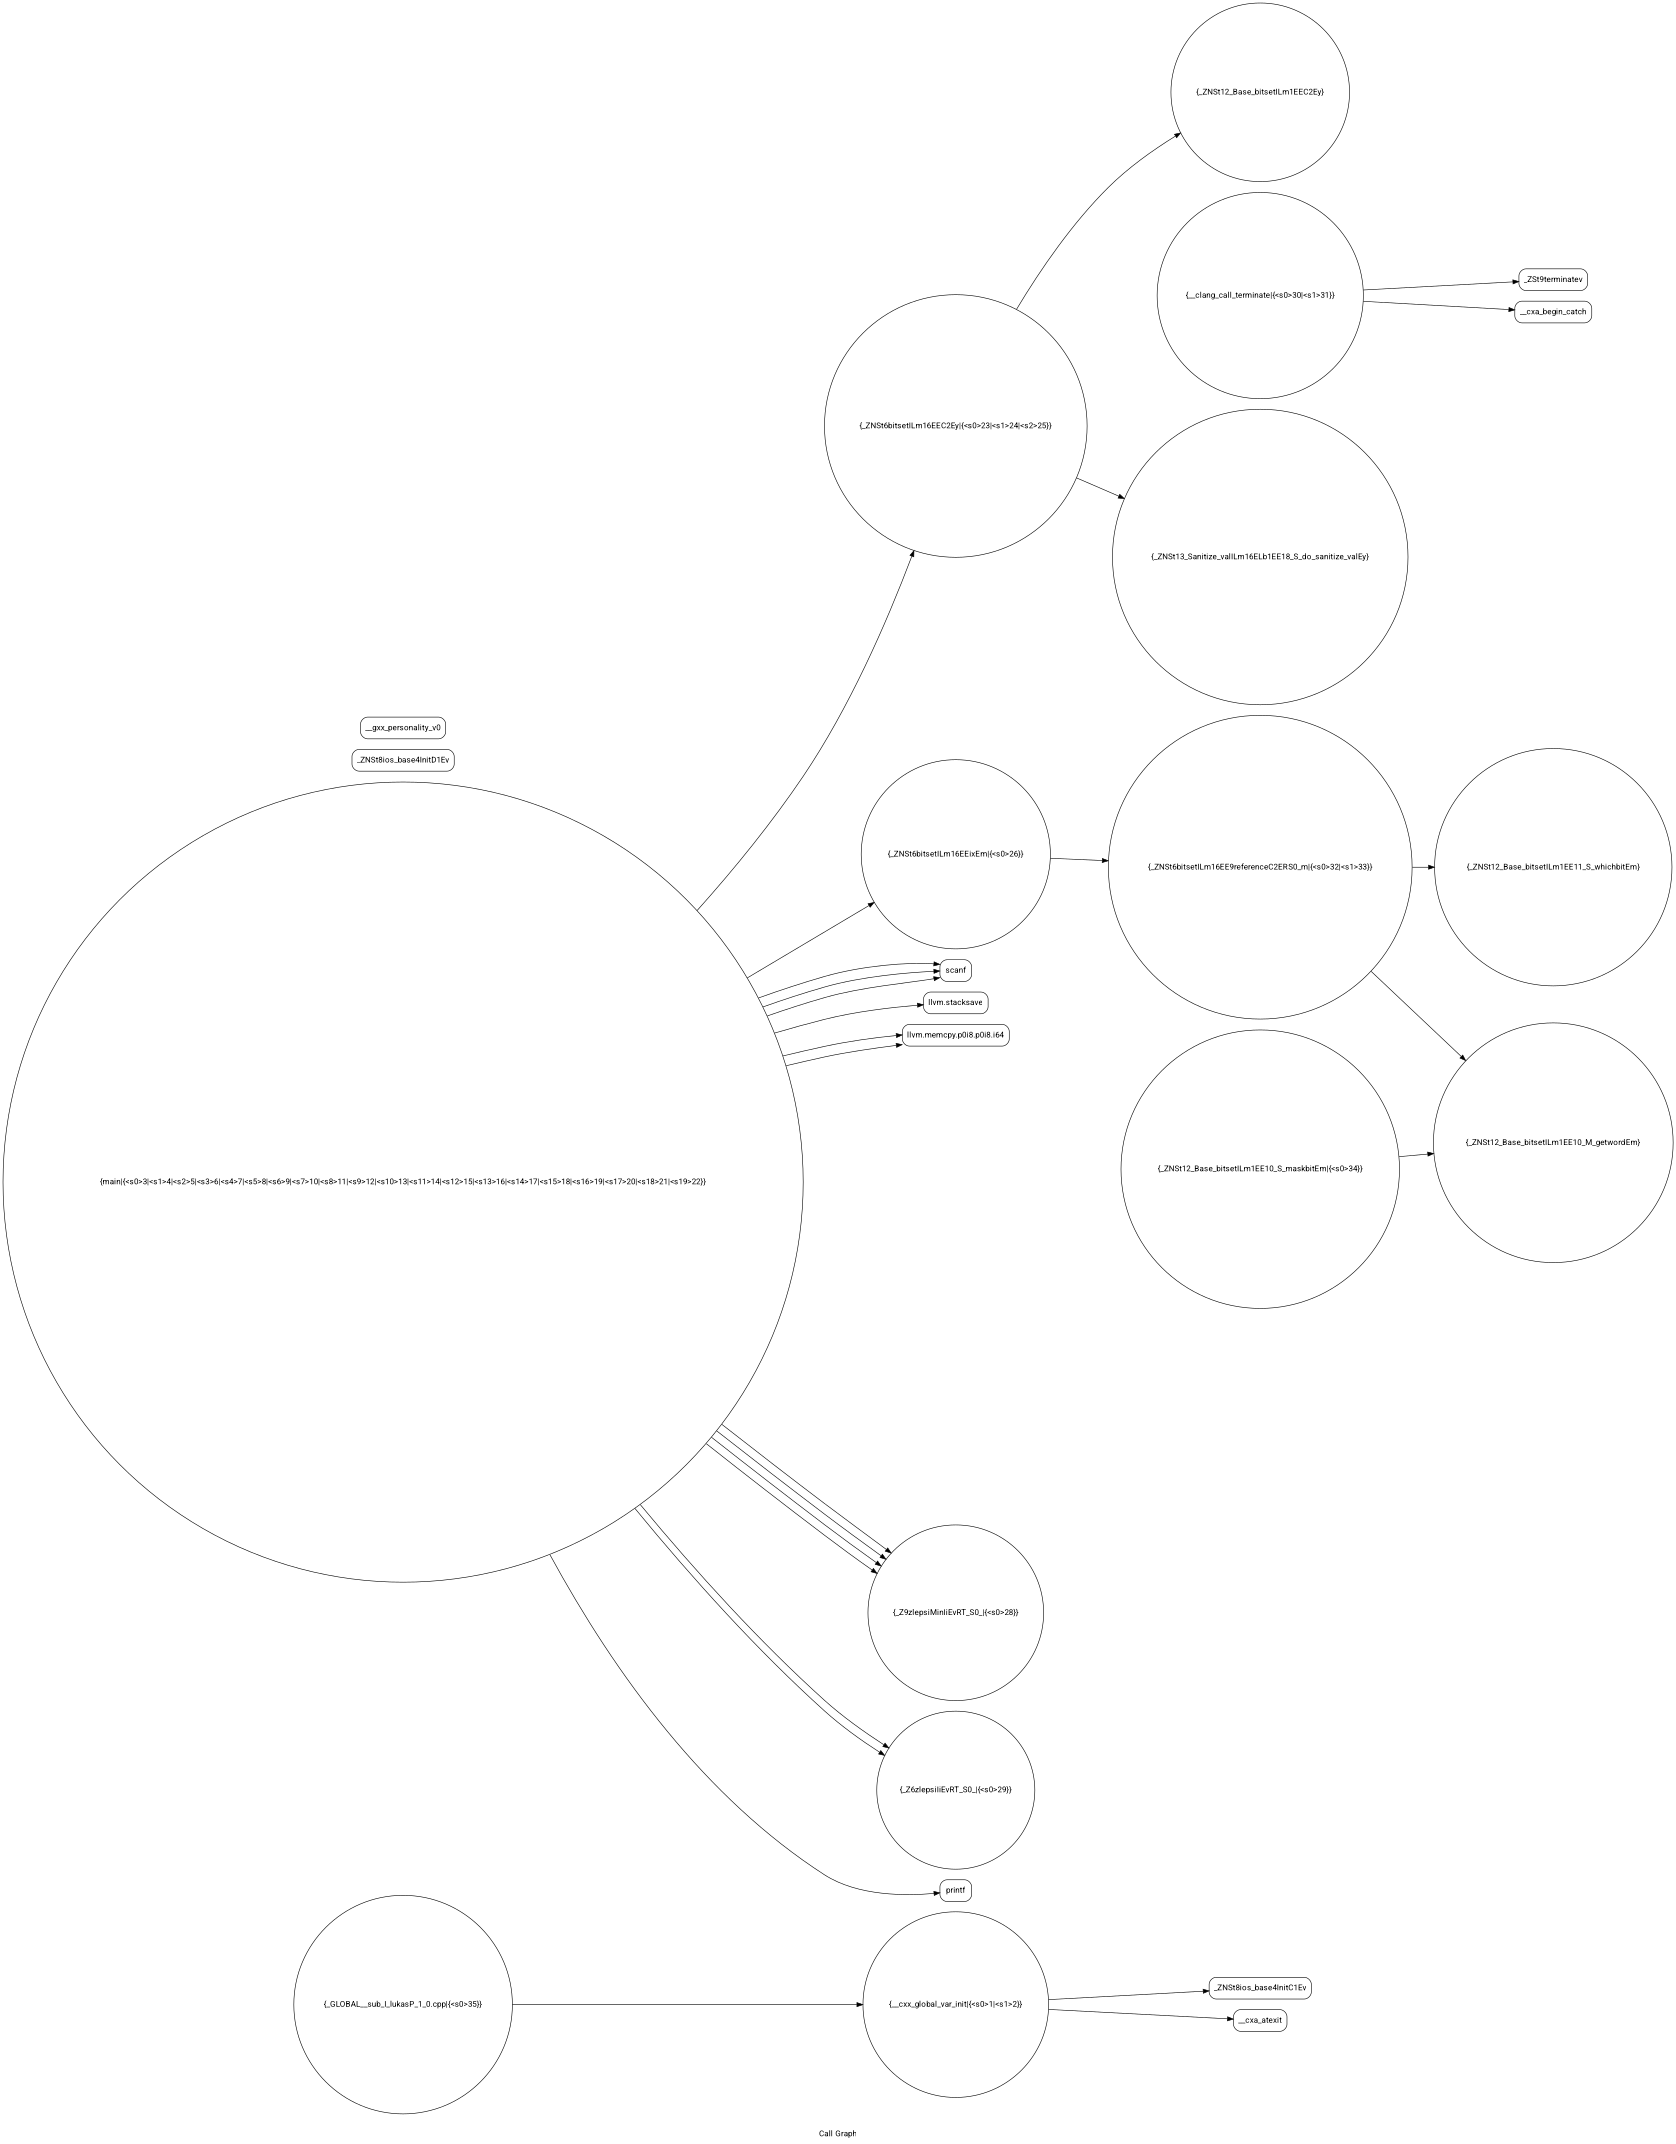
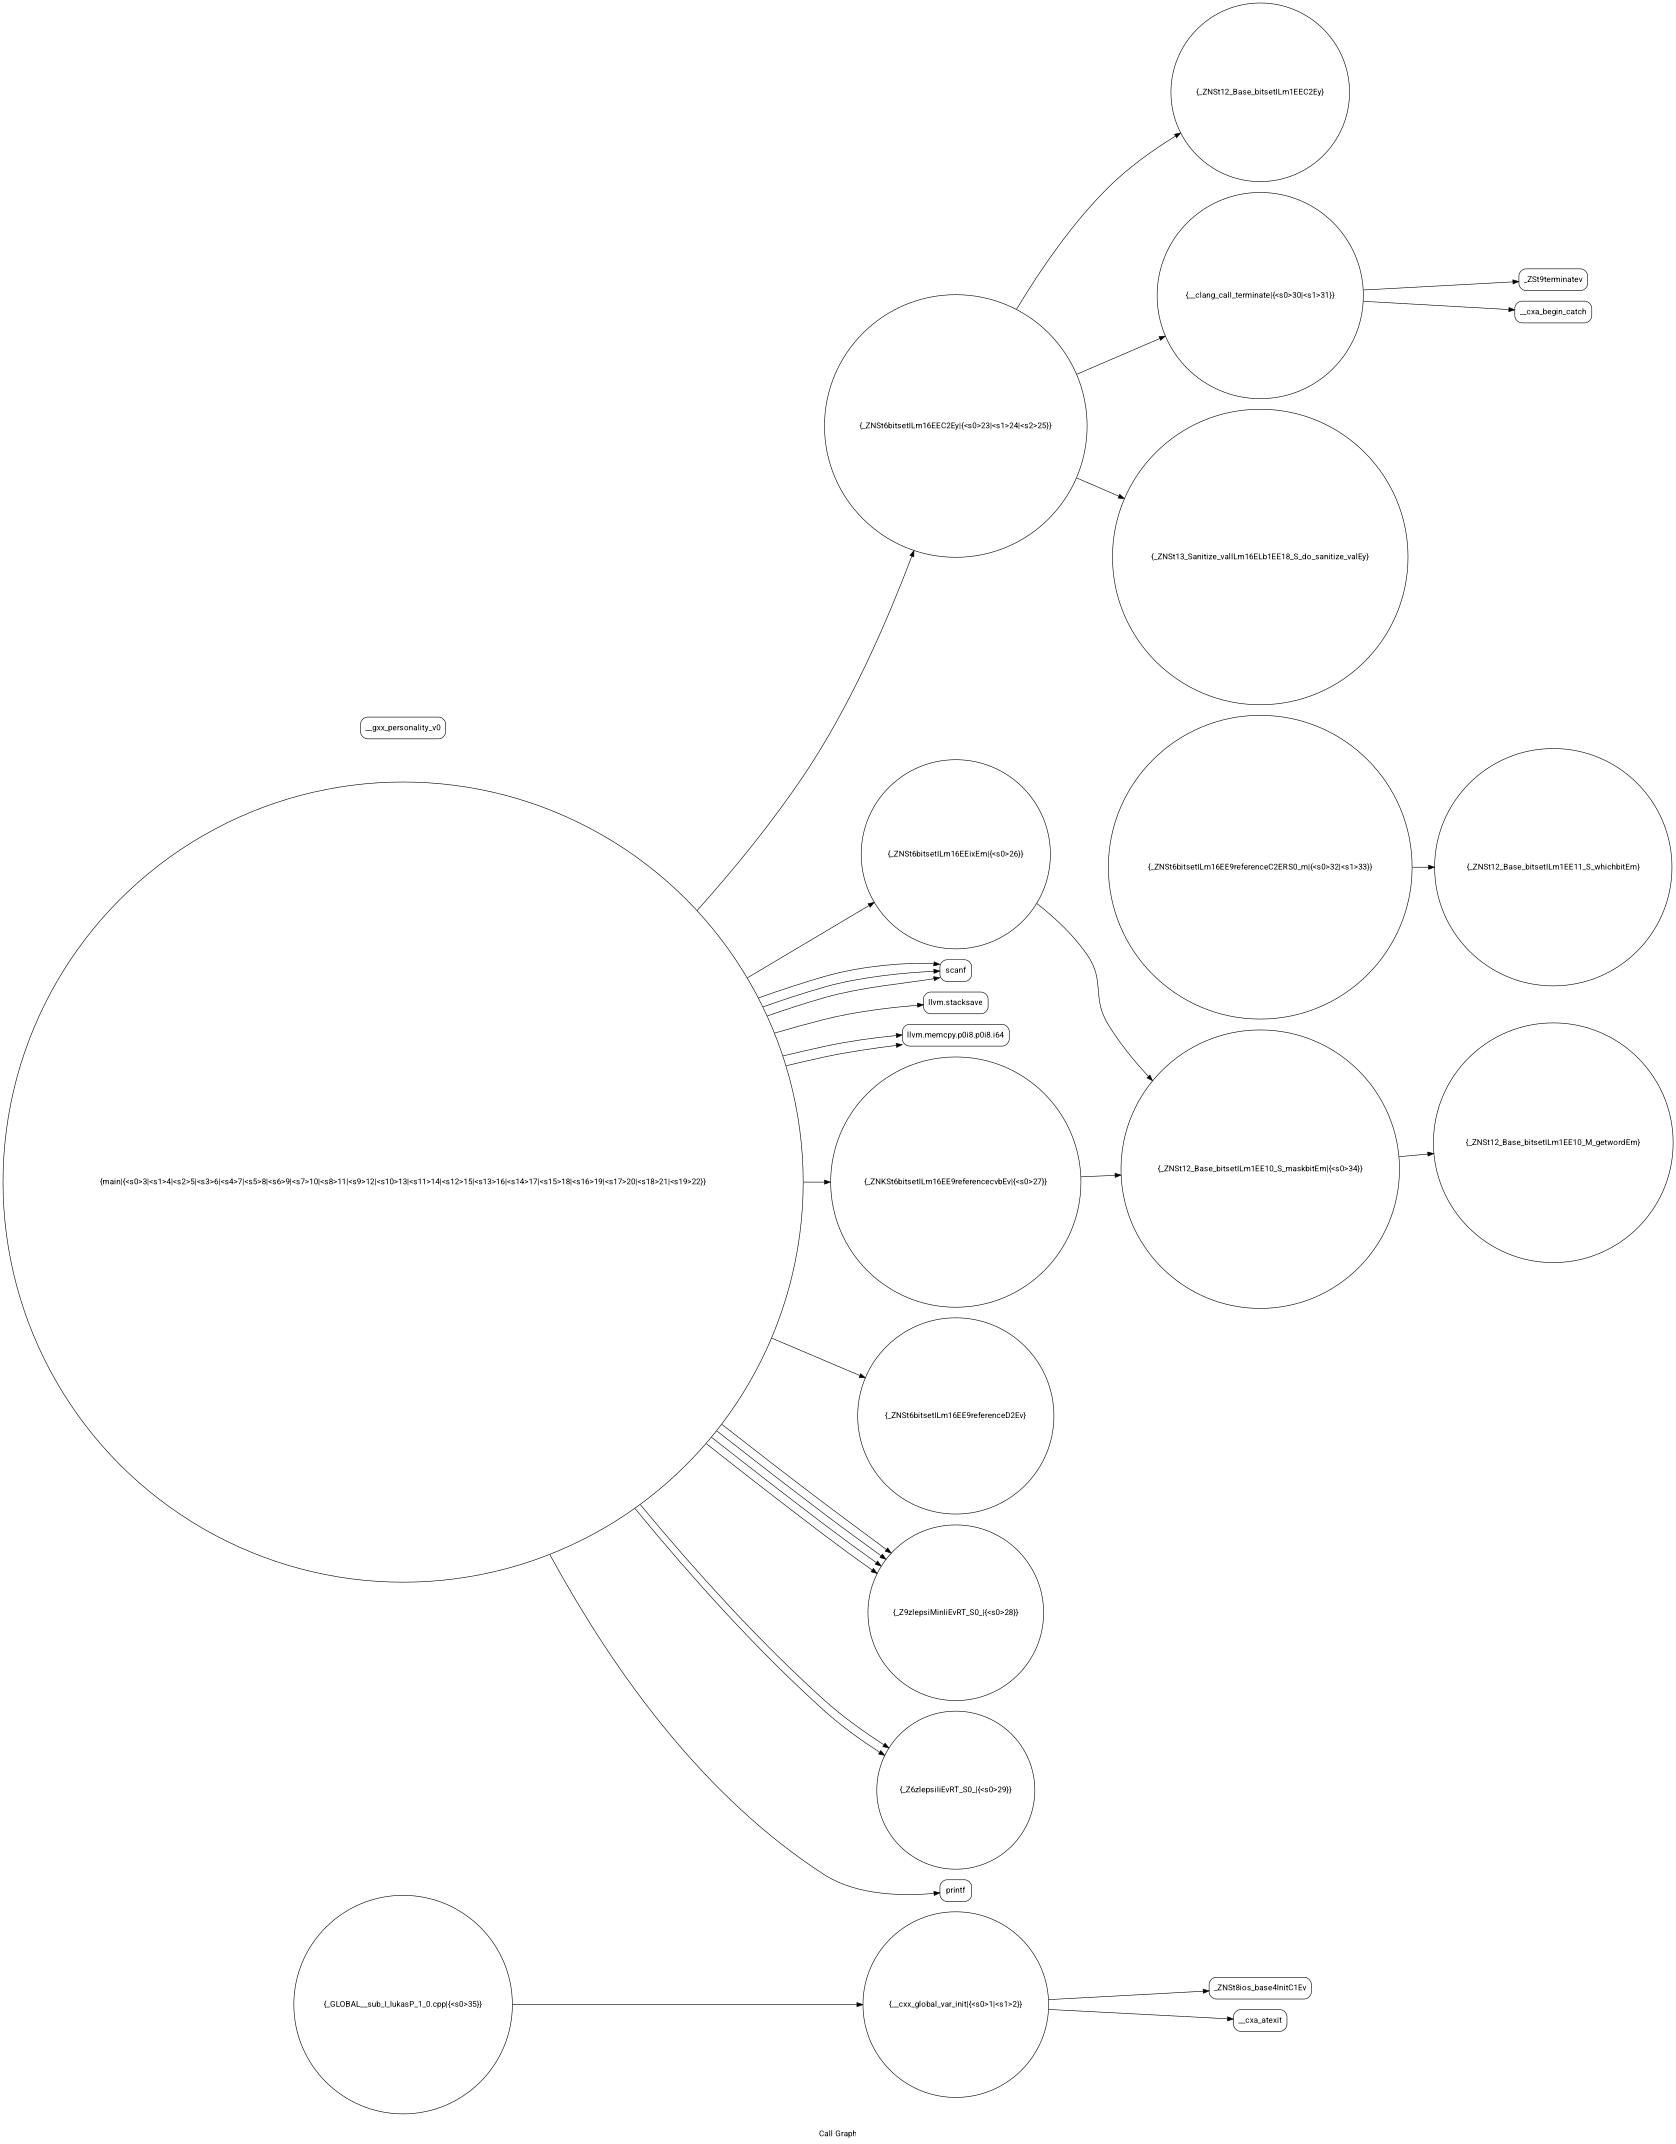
edge "{_ZNSt6bitsetILm16EEC2Ey|{<s0>23|<s1>24|<s2>25}}" -> "{__clang_call_terminate|{<s0>30|<s1>31}}": added
node "_ZNSt8ios_base4InitD1Ev": removed
edge "{_ZNSt6bitsetILm16EEixEm|{<s0>26}}" -> "{_ZNSt6bitsetILm16EE9referenceC2ERS0_m|{<s0>32|<s1>33}}": now "{_ZNSt6bitsetILm16EEixEm|{<s0>26}}" -> "{_ZNSt12_Base_bitsetILm1EE10_S_maskbitEm|{<s0>34}}"
edge "{_ZNSt6bitsetILm16EE9referenceC2ERS0_m|{<s0>32|<s1>33}}" -> "{_ZNSt12_Base_bitsetILm1EE10_M_getwordEm}": removed
node "{_ZNKSt6bitsetILm16EE9referencecvbEv|{<s0>27}}": added
node "{_ZNSt6bitsetILm16EE9referenceD2Ev}": added
